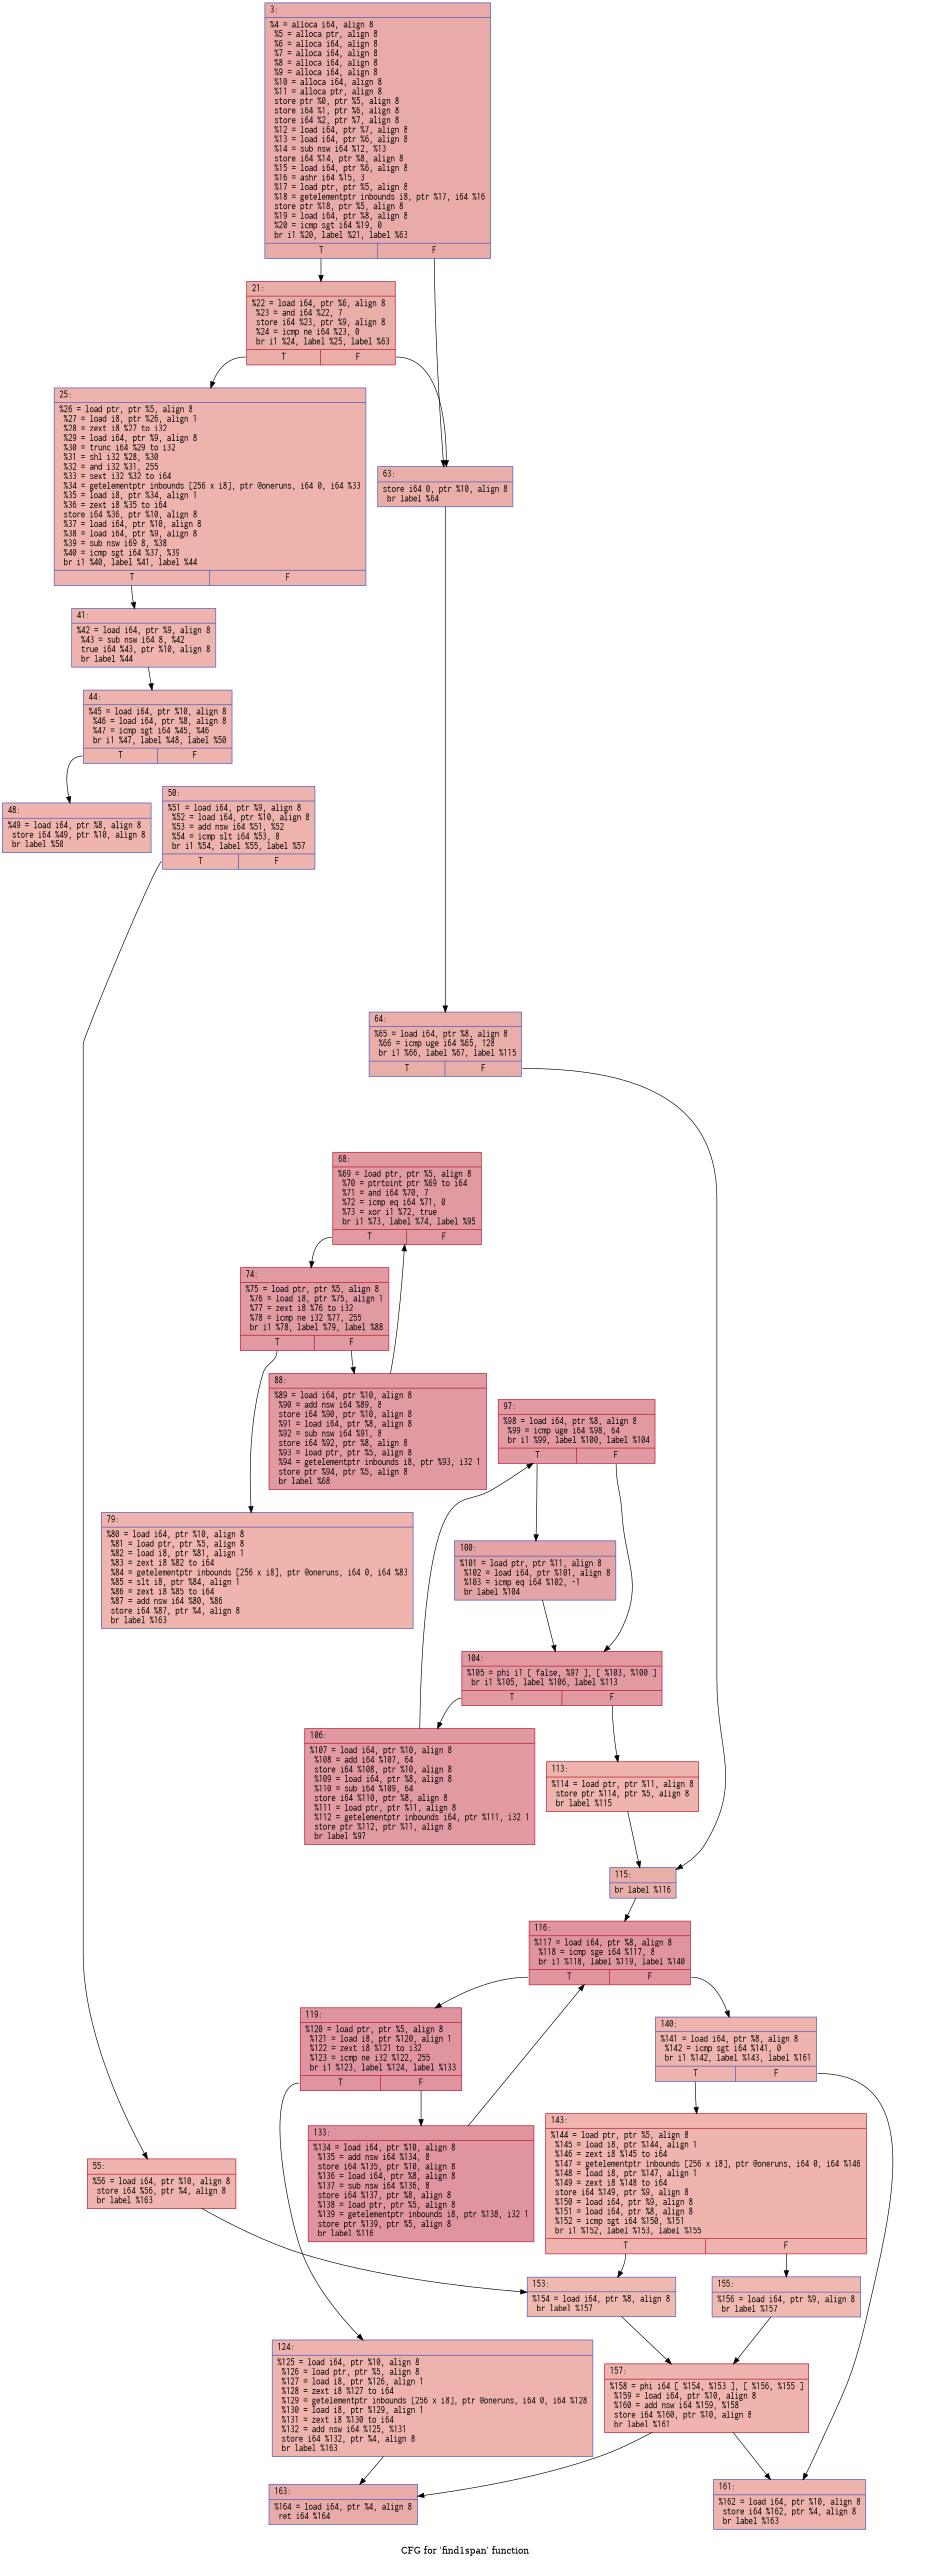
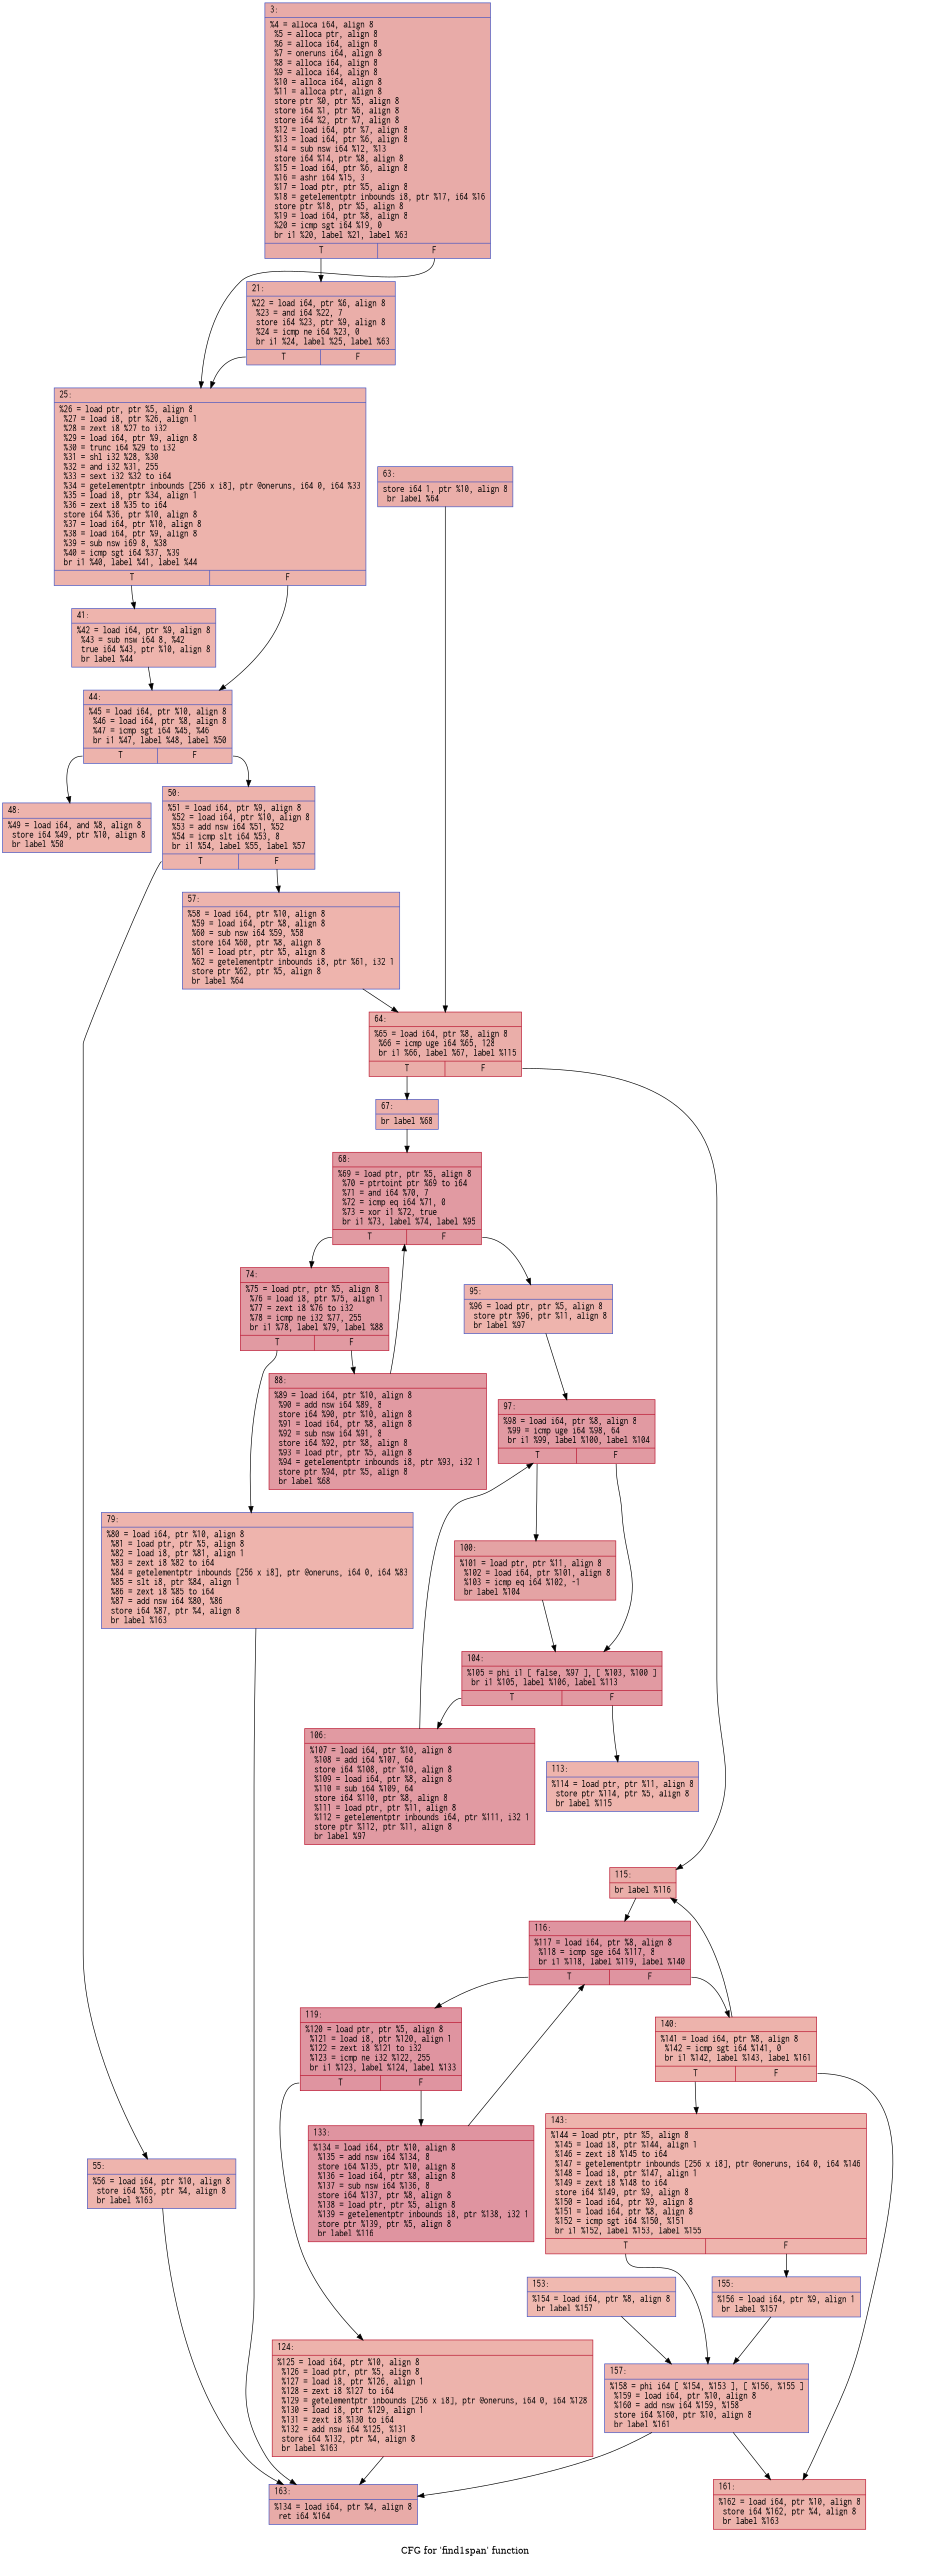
node "3:": text "%7 = alloca i64, align 8" -> "%7 = oneruns i64, align 8"
node "21:": color #b70d28ff -> #3d50c3ff
edge "3:" -> "63:": now "3:" -> "25:"
edge "21:" -> "63:": removed
node "63:": text "store i64 0, ptr %10, align 8" -> "store i64 1, ptr %10, align 8"
edge "25:" -> "44:": added
edge "44:" -> "50:": added
node "48:": text "%49 = load i64, ptr %8, align 8" -> "%49 = load i64, and %8, align 8"
node "57:": added
node "64:": color #3d50c3ff -> #b70d28ff
node "67:": added
node "95:": added
node "100:": color #3d50c3ff -> #b70d28ff
node "113:": color #b70d28ff -> #3d50c3ff
edge "113:" -> "115:": now "140:" -> "115:"
node "115:": color #3d50c3ff -> #b70d28ff
node "140:": color #3d50c3ff -> #b70d28ff
edge "79:" -> "163:": added
node "55:": color #b70d28ff -> #3d50c3ff
edge "143:" -> "153:": now "143:" -> "157:"
edge "55:" -> "153:": now "55:" -> "163:"
node "155:": text "%156 = load i64, ptr %9, align 8" -> "%156 = load i64, ptr %9, align 1"
node "124:": color #3d50c3ff -> #b70d28ff
node "157:": color #b70d28ff -> #3d50c3ff
node "161:": color #3d50c3ff -> #b70d28ff
node "163:": text "%164 = load i64, ptr %4, align 8" -> "%134 = load i64, ptr %4, align 8"
